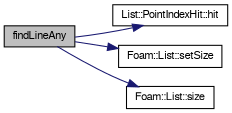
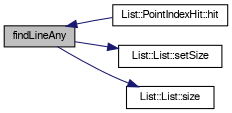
edge "findLineAny" -> "List::PointIndexHit::hit": reversed
node "Foam::List::setSize": label "Foam::List::setSize" -> "List::List::setSize"
node "Foam::List::size": label "Foam::List::size" -> "List::List::size"
